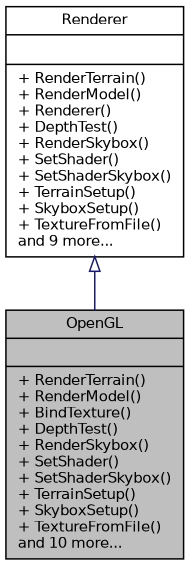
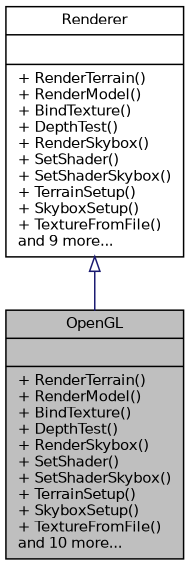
node "Renderer": text "+ Renderer()" -> "+ BindTexture()"
